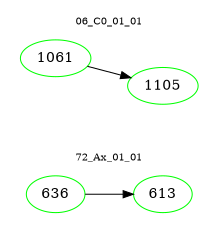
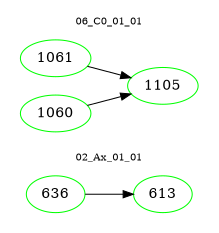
node "1060": added
cluster "72_Ax_01_01": label "72_Ax_01_01" -> "02_Ax_01_01"
